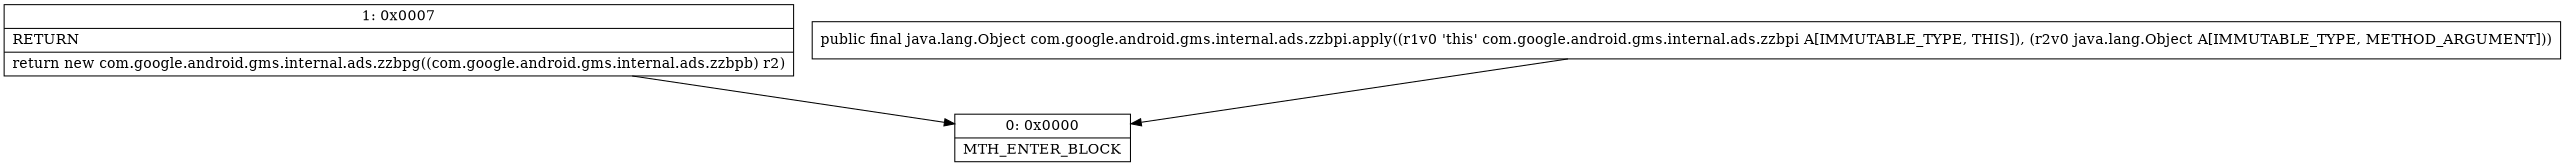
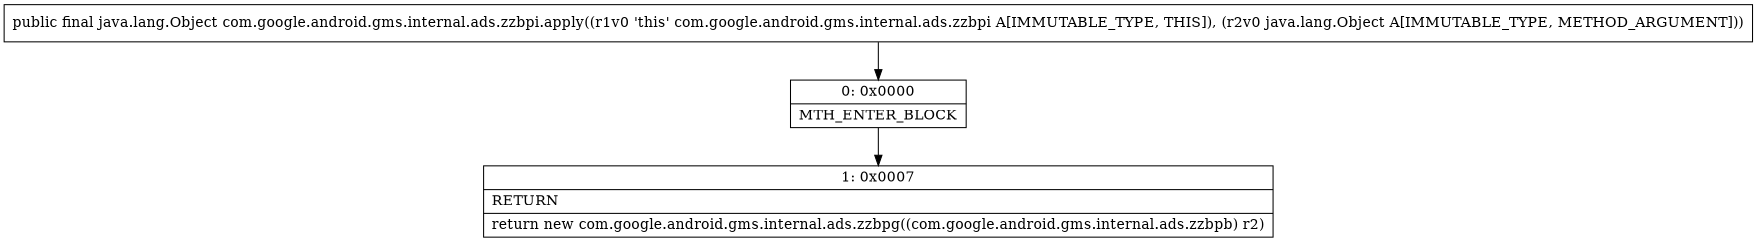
edge "1: 0x0007" -> "0: 0x0000": reversed
